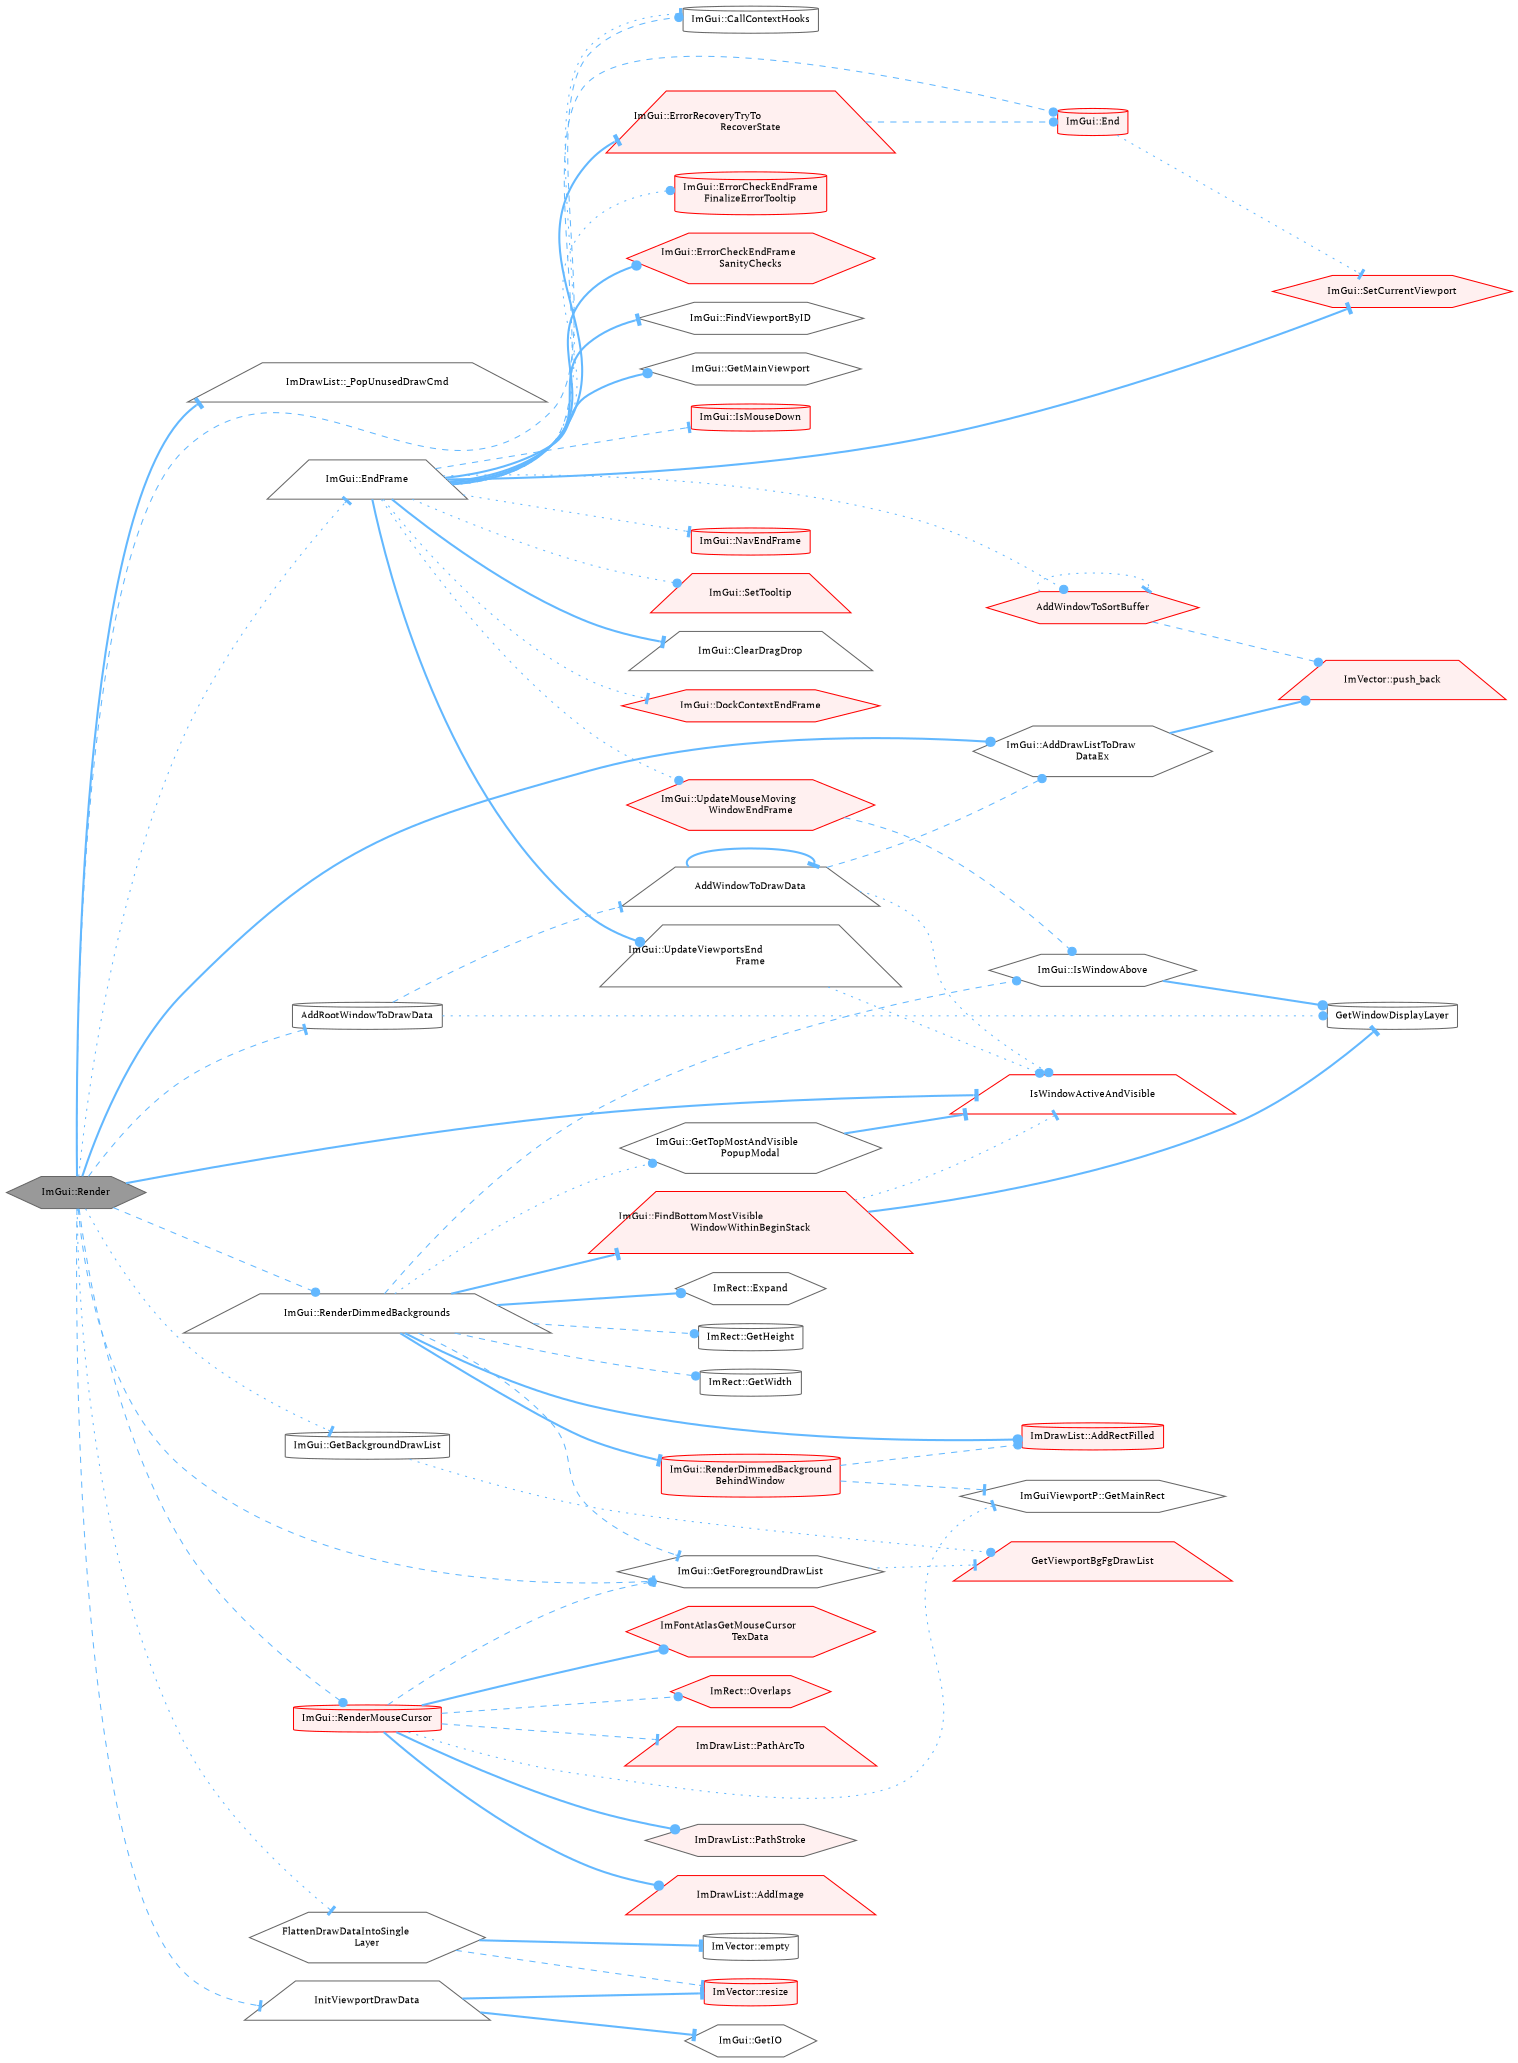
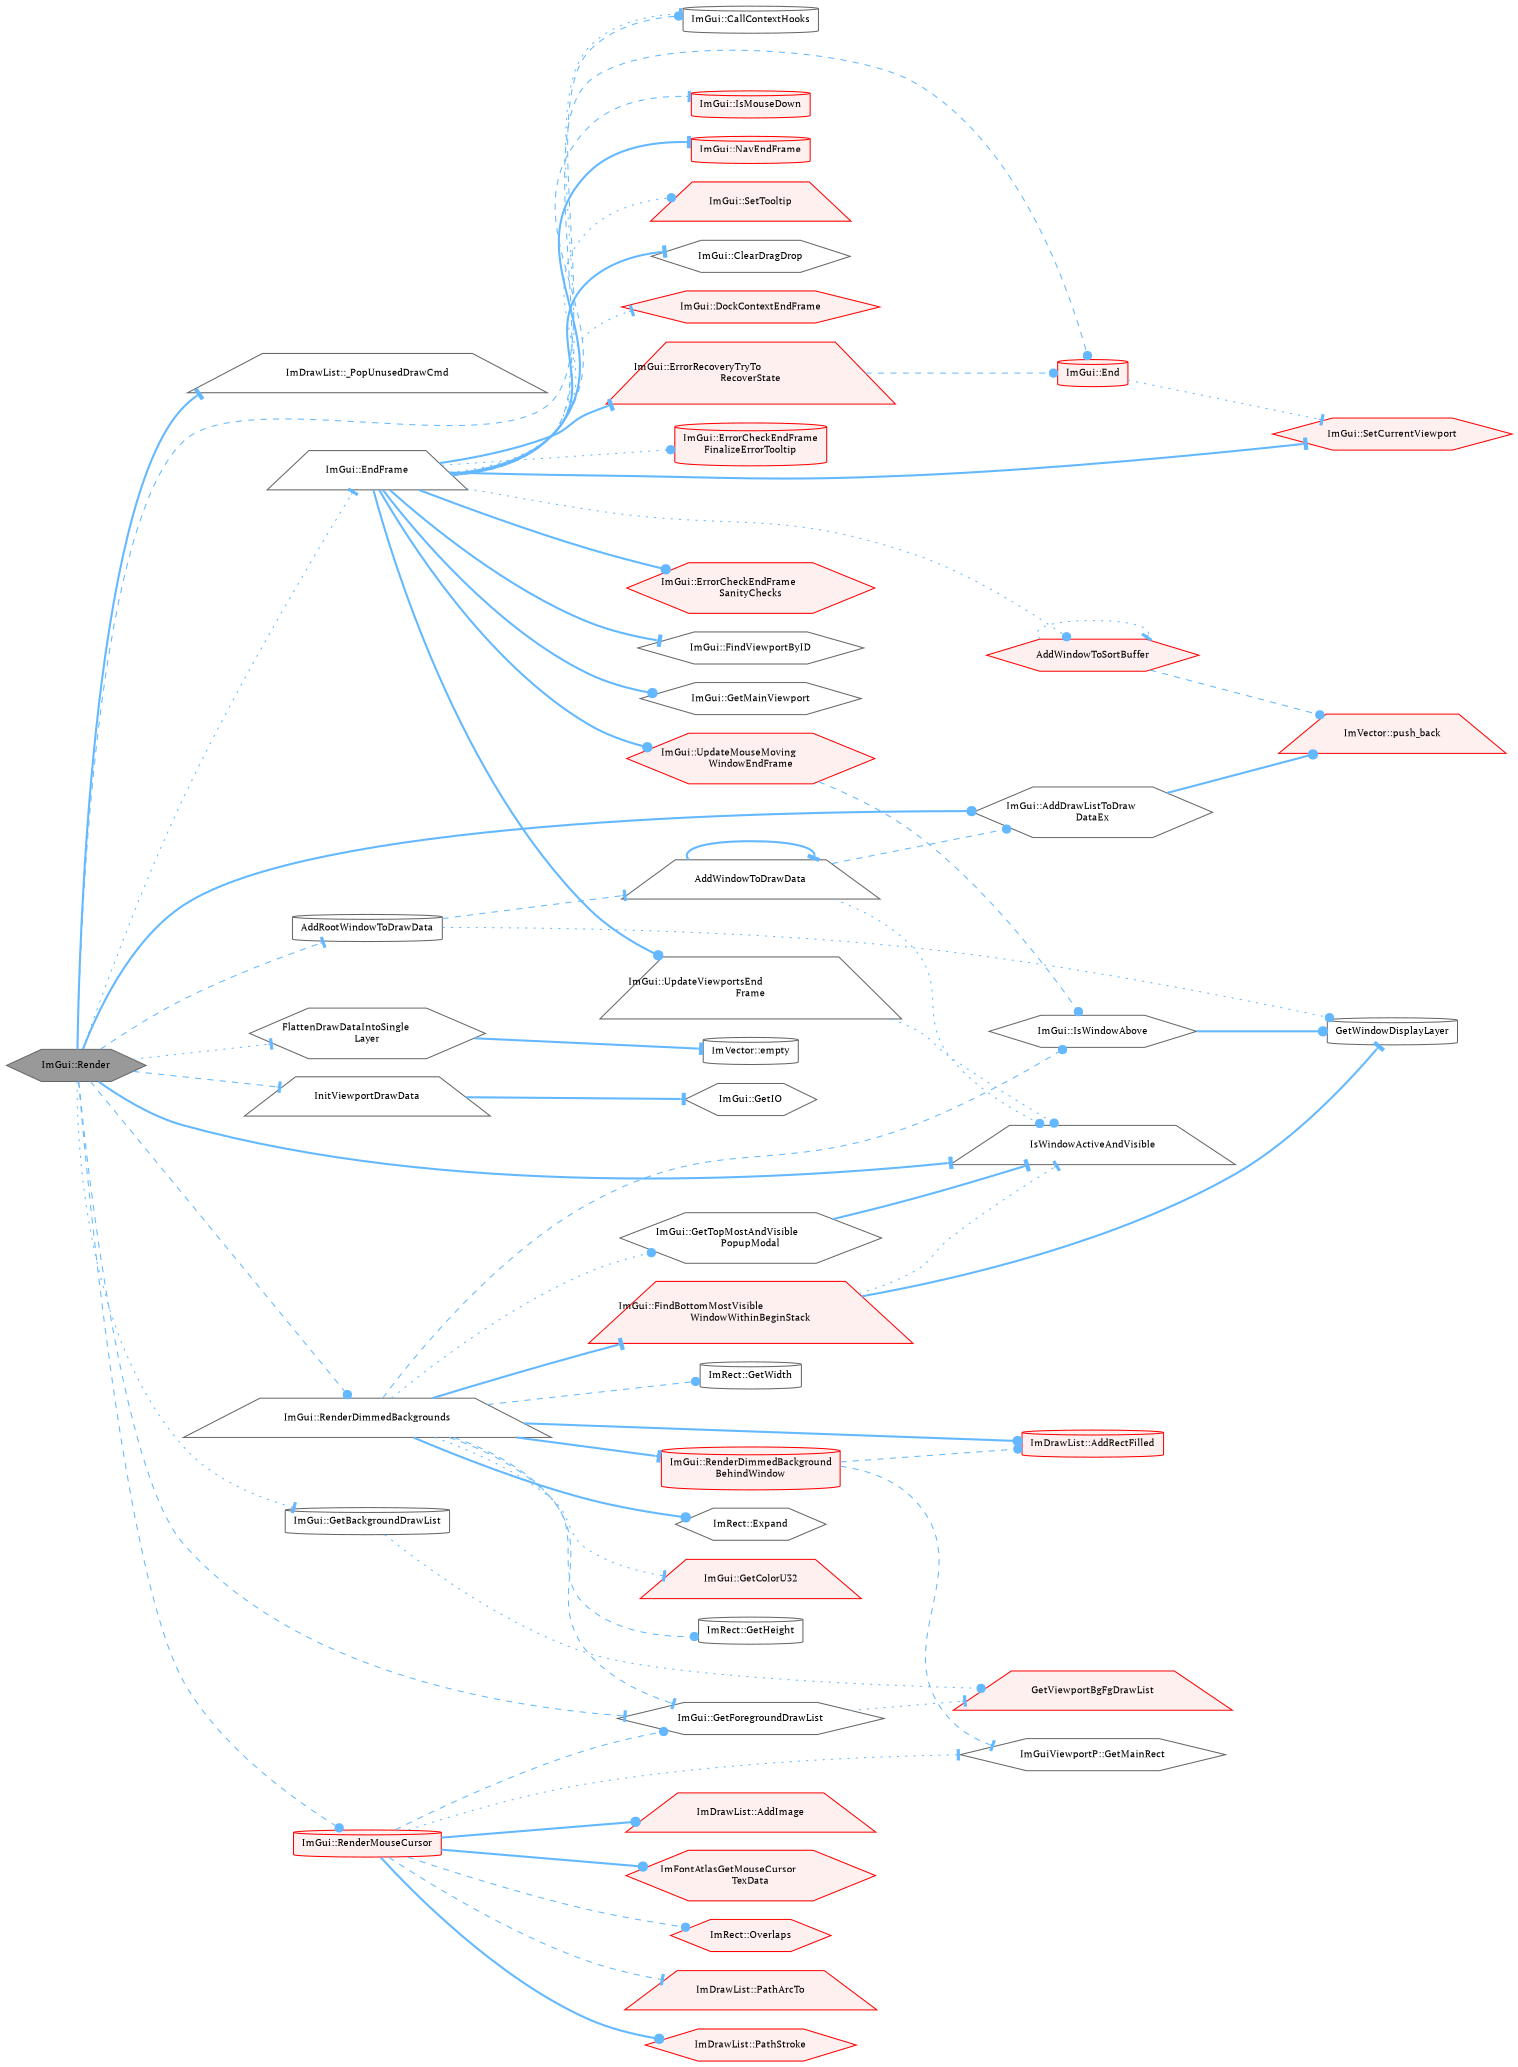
edge "ImGui::EndFrame" -> "ImGui::NavEndFrame": style dotted -> bold
node "ImGui::ClearDragDrop": shape trapezium -> hexagon
edge "ImGui::EndFrame" -> "ImGui::UpdateMouseMoving WindowEndFrame": style dotted -> bold
node "IsWindowActiveAndVisible": color red -> grey40
node "ImGui::GetColorU32": added
node "ImDrawList::PathStroke": color grey40 -> red
node "ImVector::resize": removed
